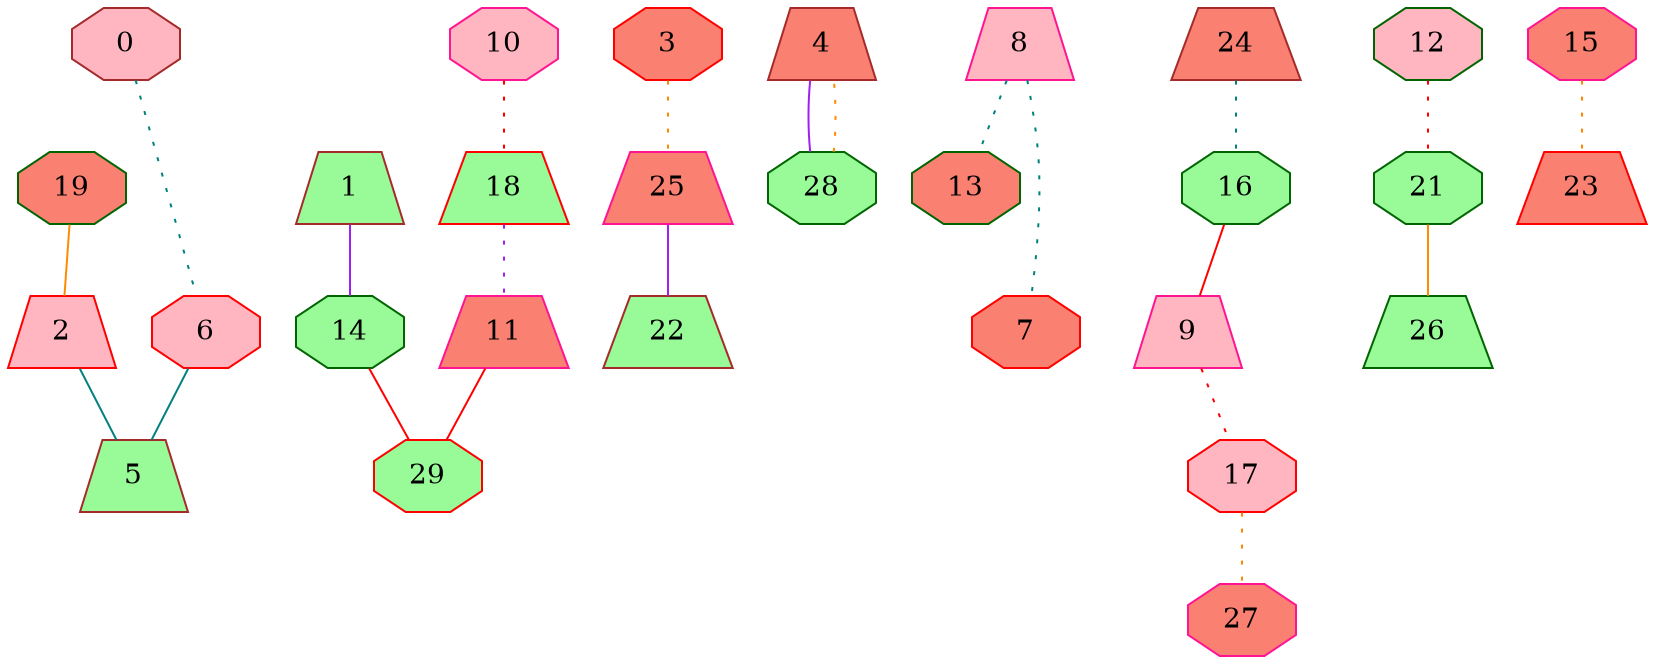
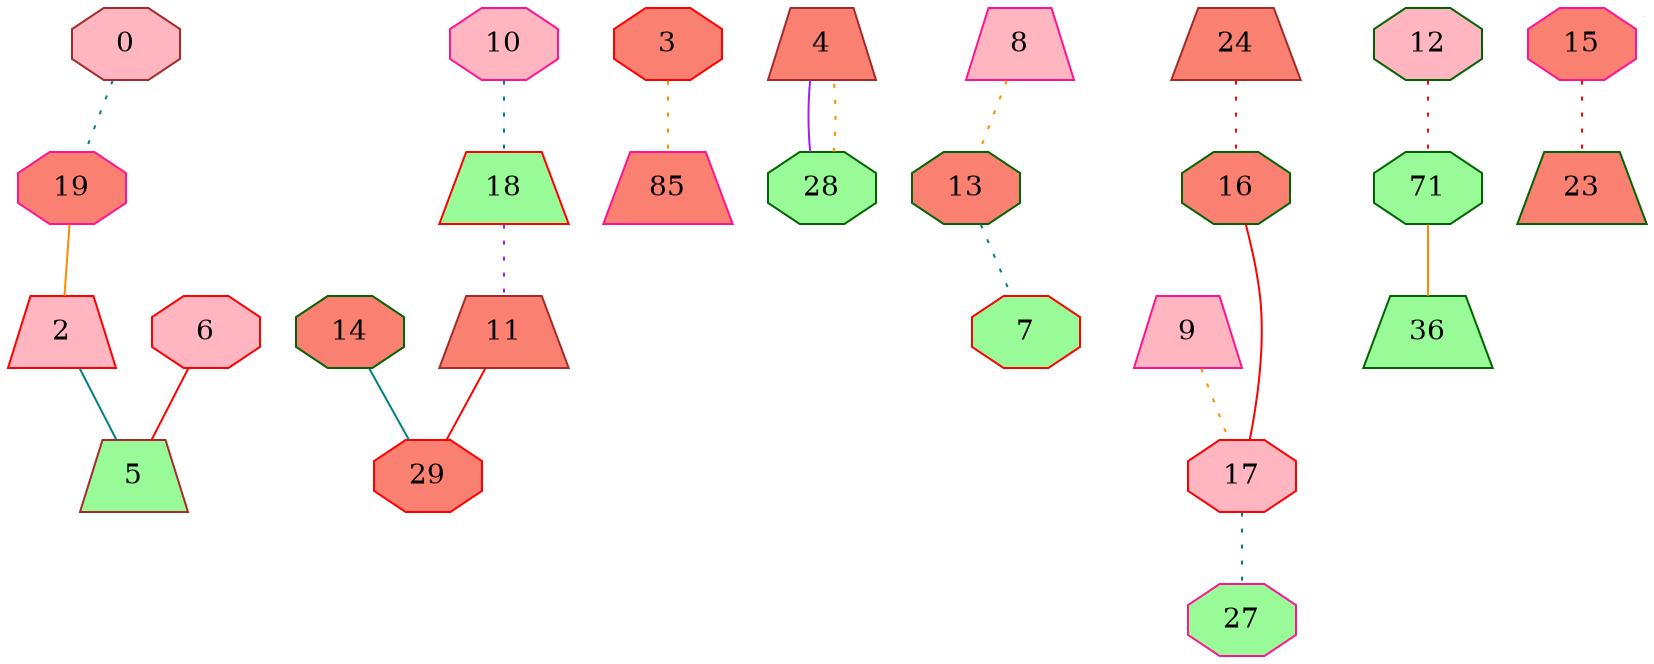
edge "10" -- "18": color red -> teal
edge "8" -- "13": color teal -> darkorange
edge "24" -- "16": color teal -> red
edge "15" -- "23": color darkorange -> red
node "19": color darkgreen -> deeppink
edge "0" -- "6": now "0" -- "19"
node "1": removed
node "25": label "25" -> "85"
edge "8" -- "7": now "13" -- "7"
node "16": fillcolor palegreen -> salmon
node "21": label "21" -> "71"
node "23": color red -> darkgreen
edge "16" -- "9": now "16" -- "17"
node "14": fillcolor palegreen -> salmon
node "11": color deeppink -> brown
node "22": removed
node "7": fillcolor salmon -> palegreen
node "26": label "26" -> "36"
edge "6" -- "5": color teal -> red
edge "14" -- "29": color red -> teal
edge "9" -- "17": color red -> darkorange
node "29": fillcolor palegreen -> salmon
edge "17" -- "27": color darkorange -> teal
node "27": fillcolor salmon -> palegreen
